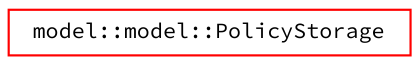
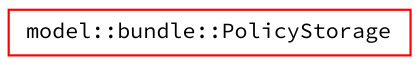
node "model::model::PolicyStorage": label "model::model::PolicyStorage" -> "model::bundle::PolicyStorage"
